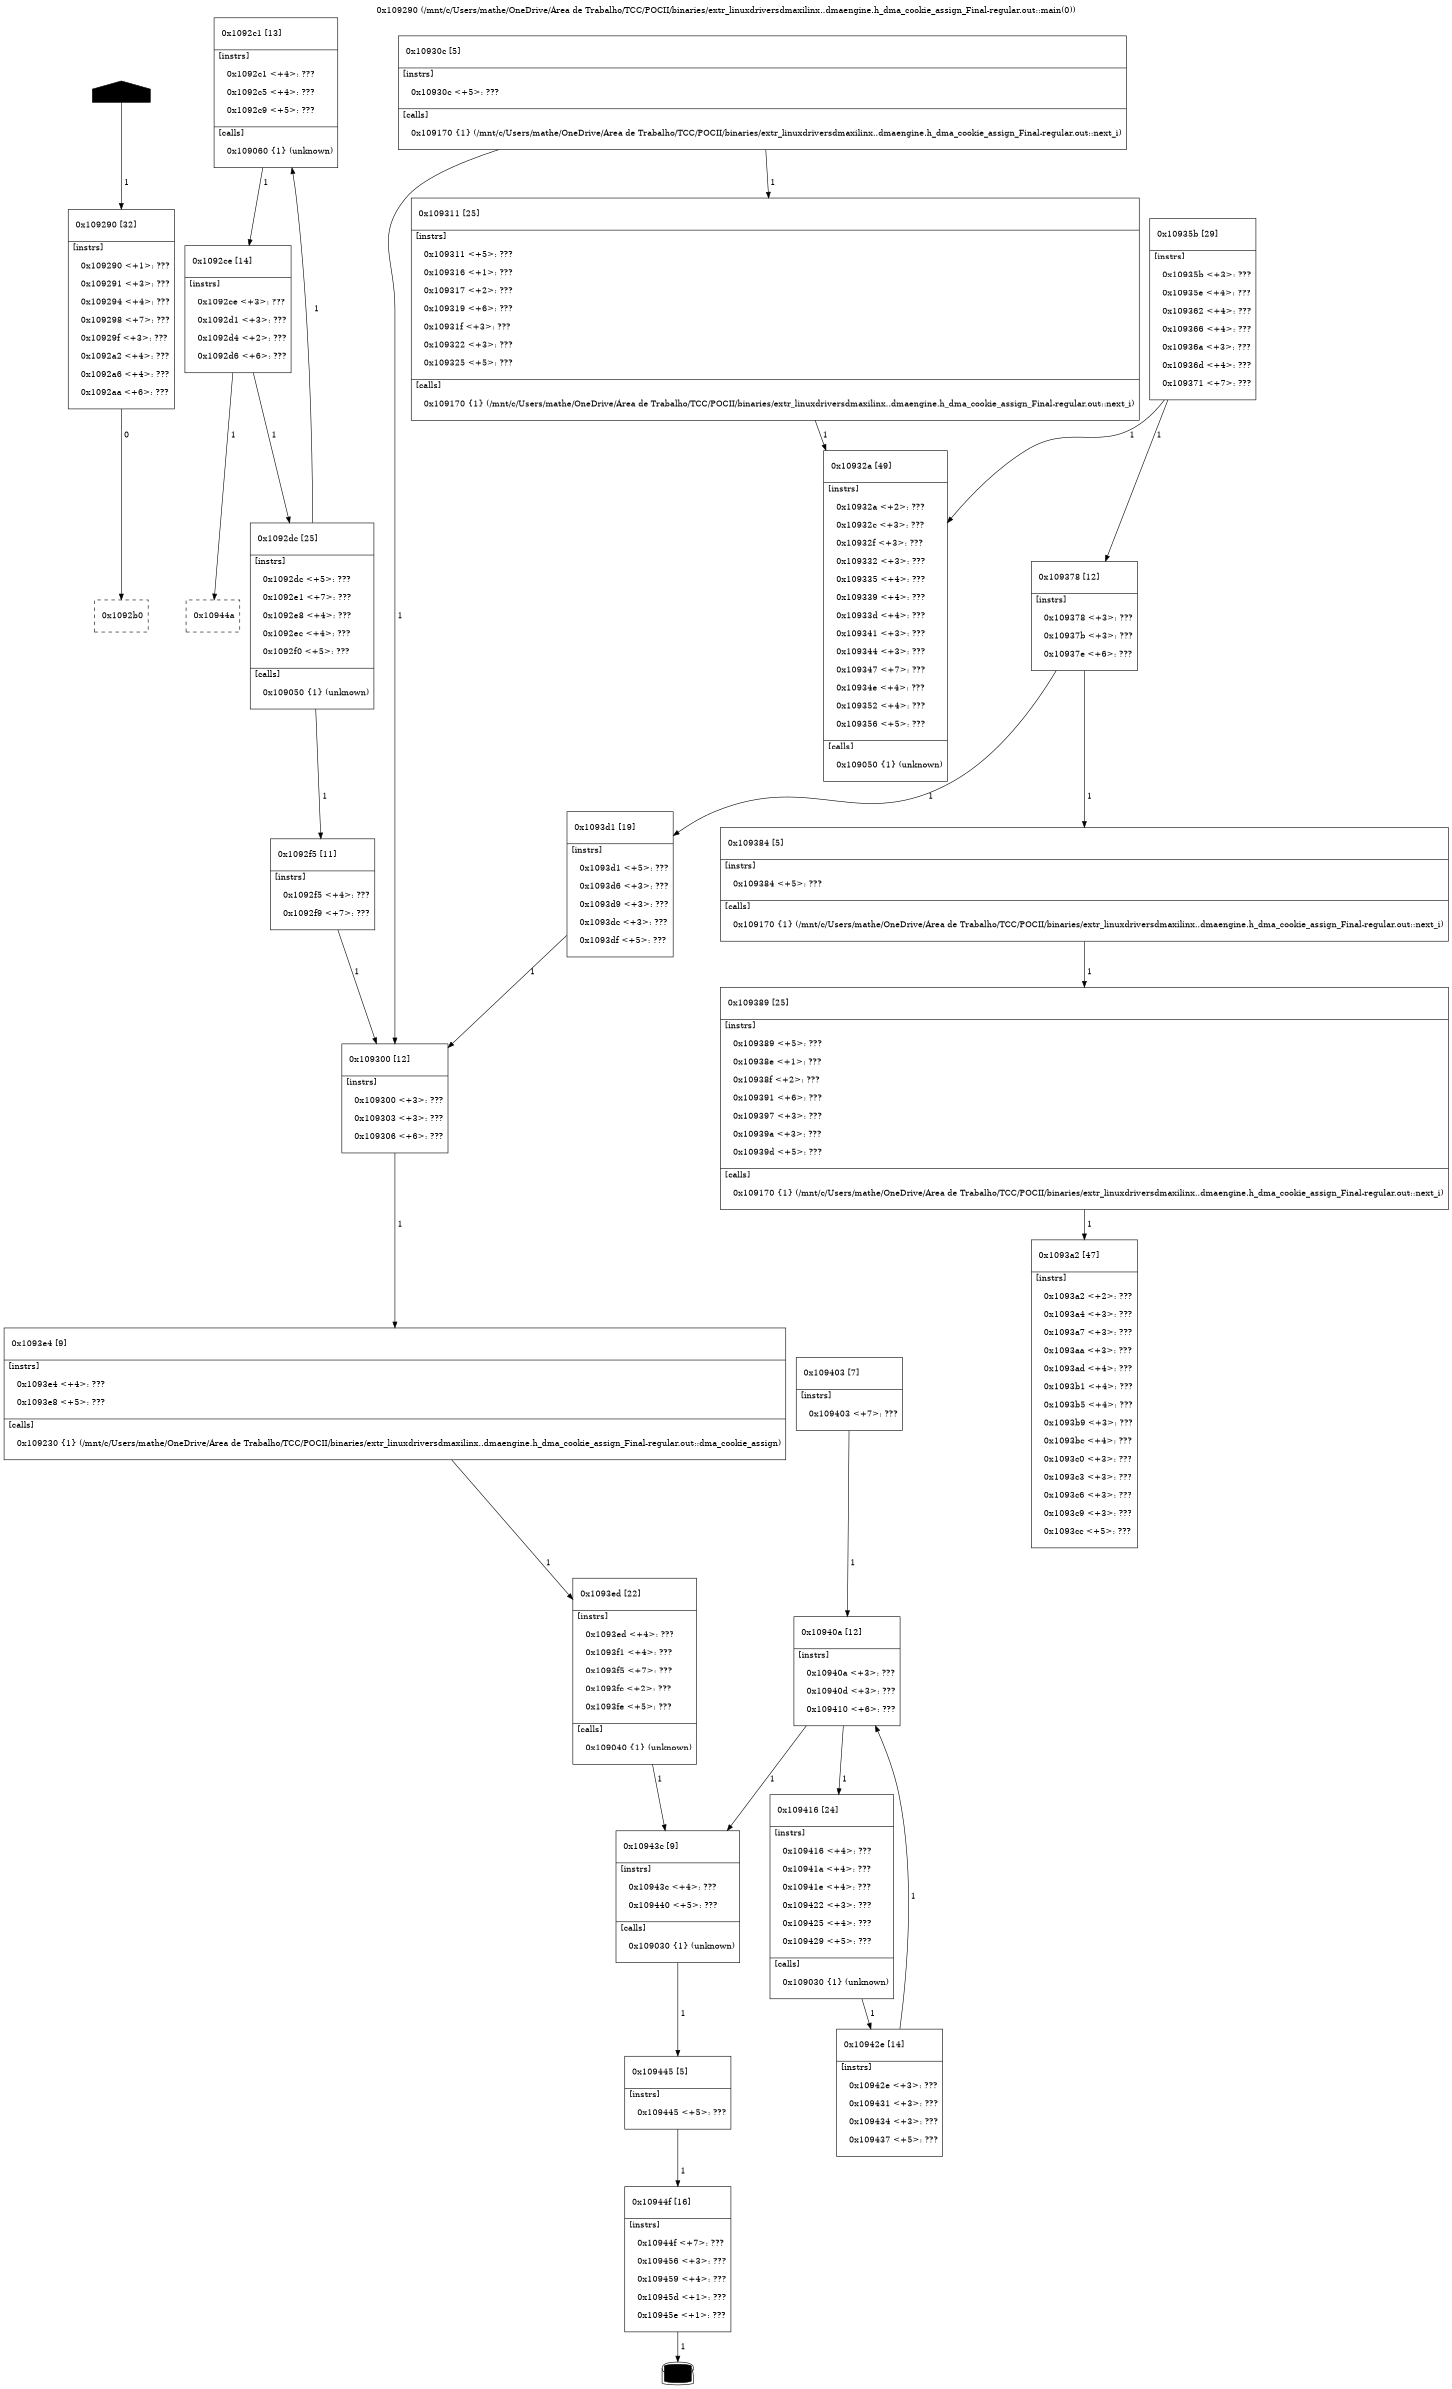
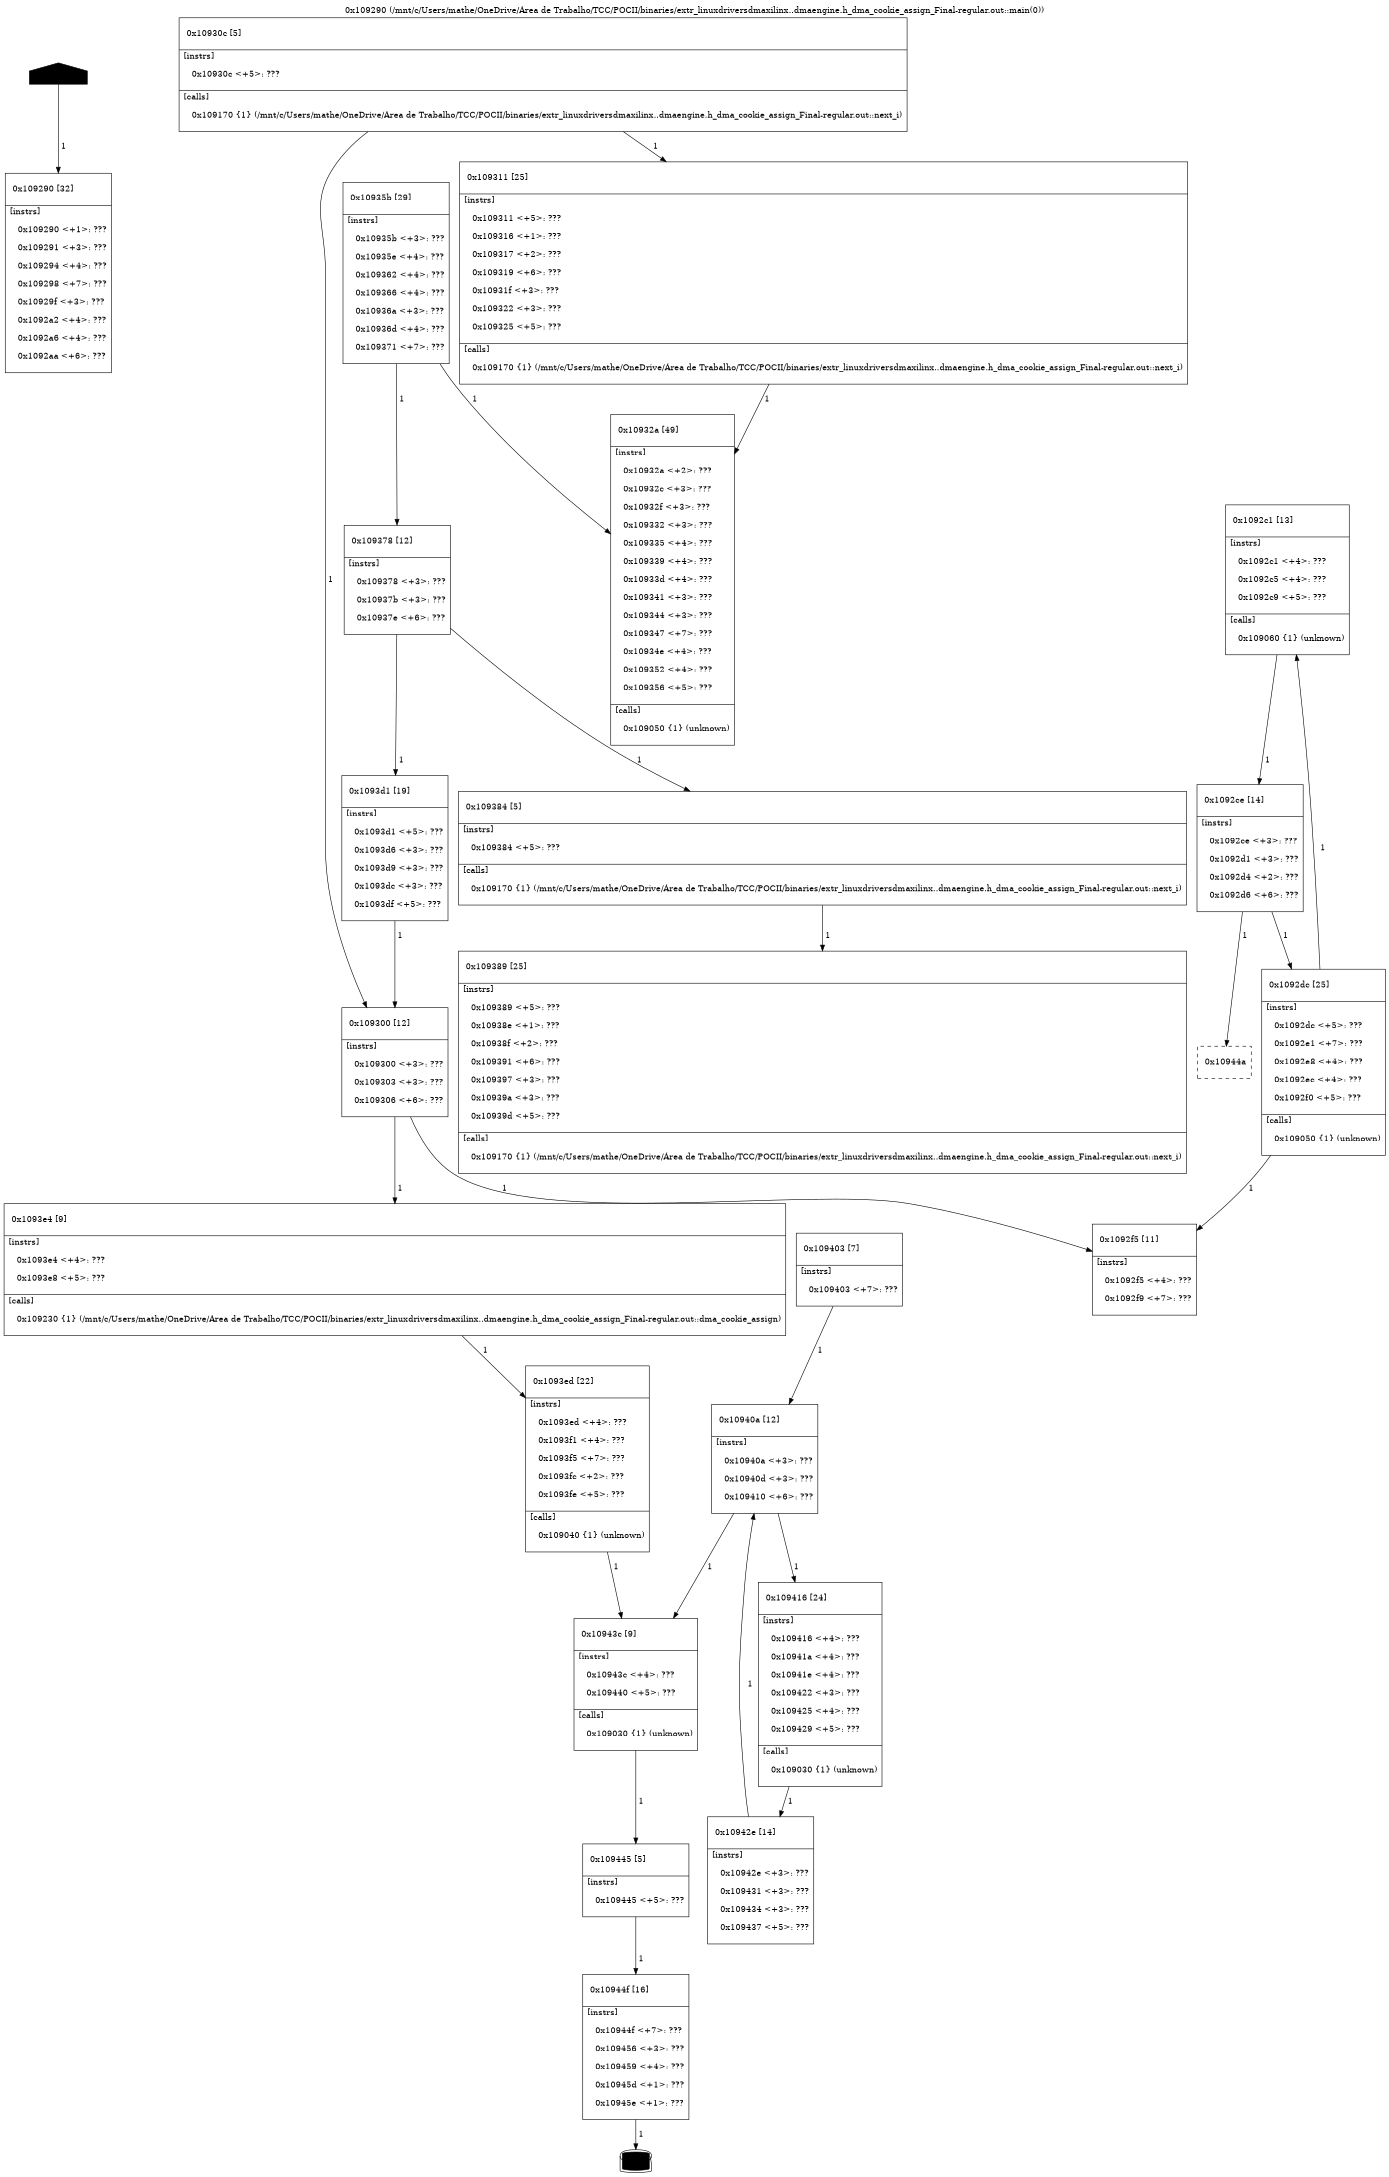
node "0x1092b0": removed
edge "0x1092f5 [11]" -> "0x109300 [12]": reversed
node "0x1093a2 [47]": removed
